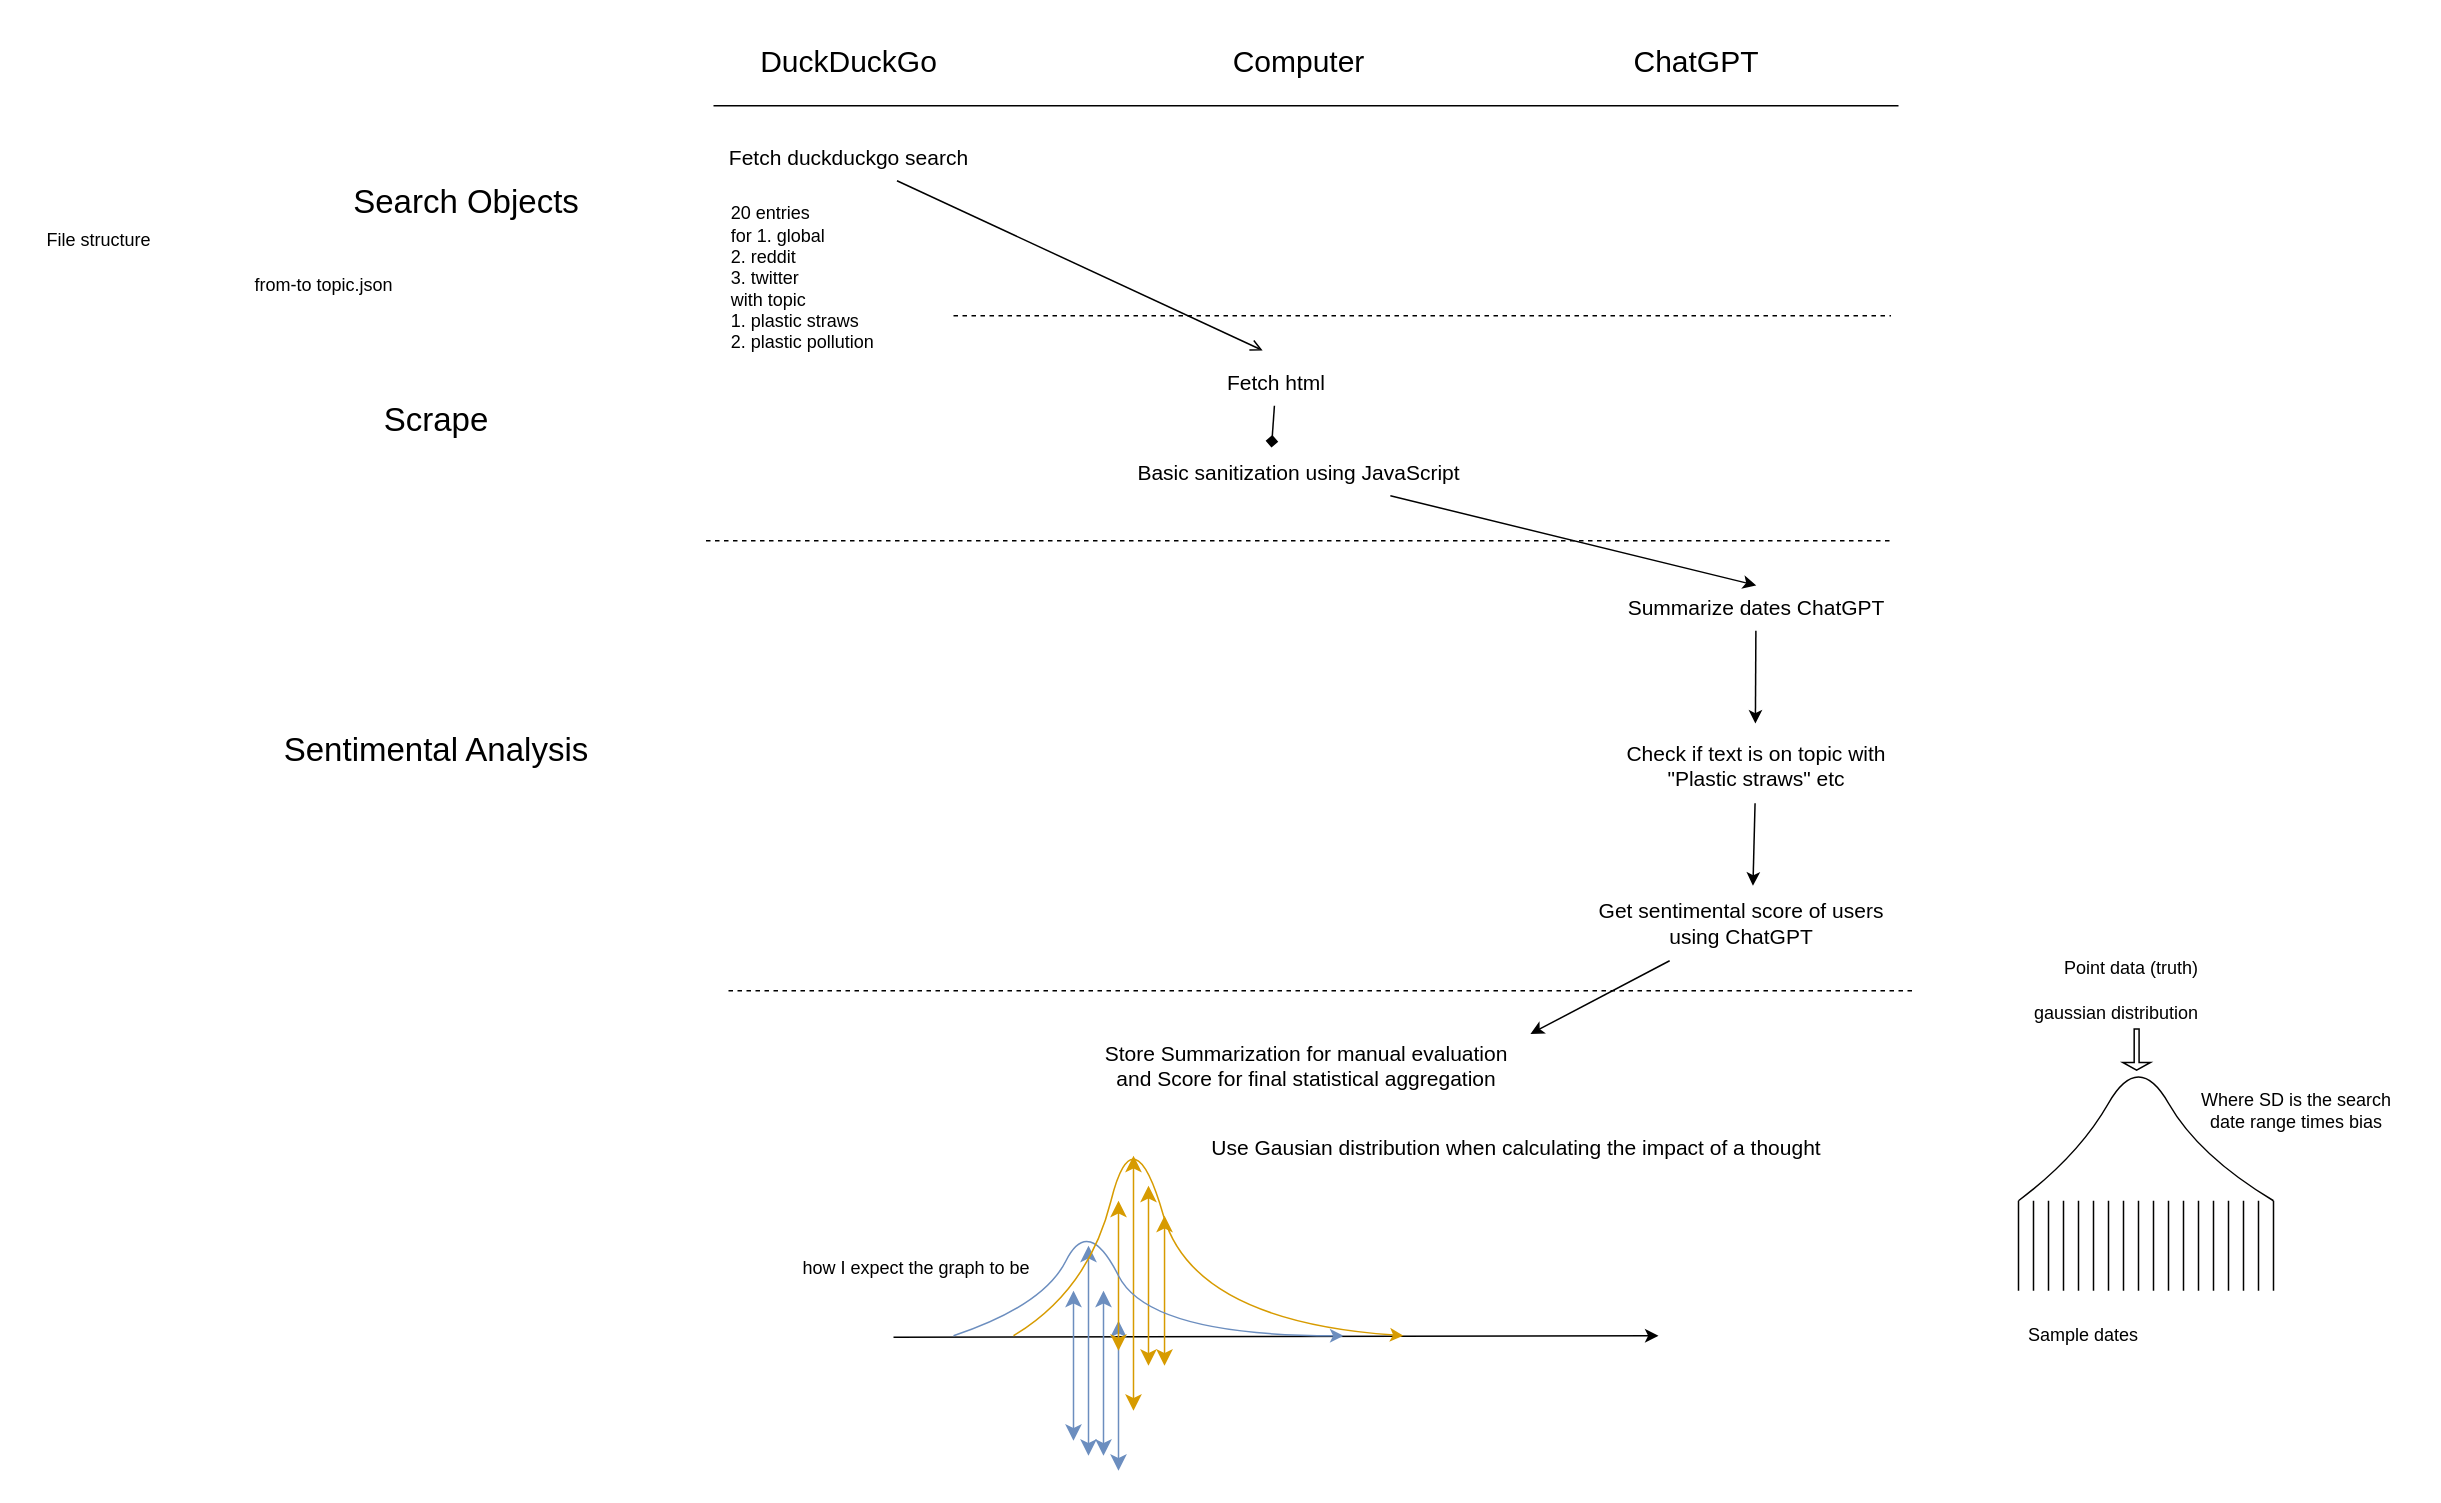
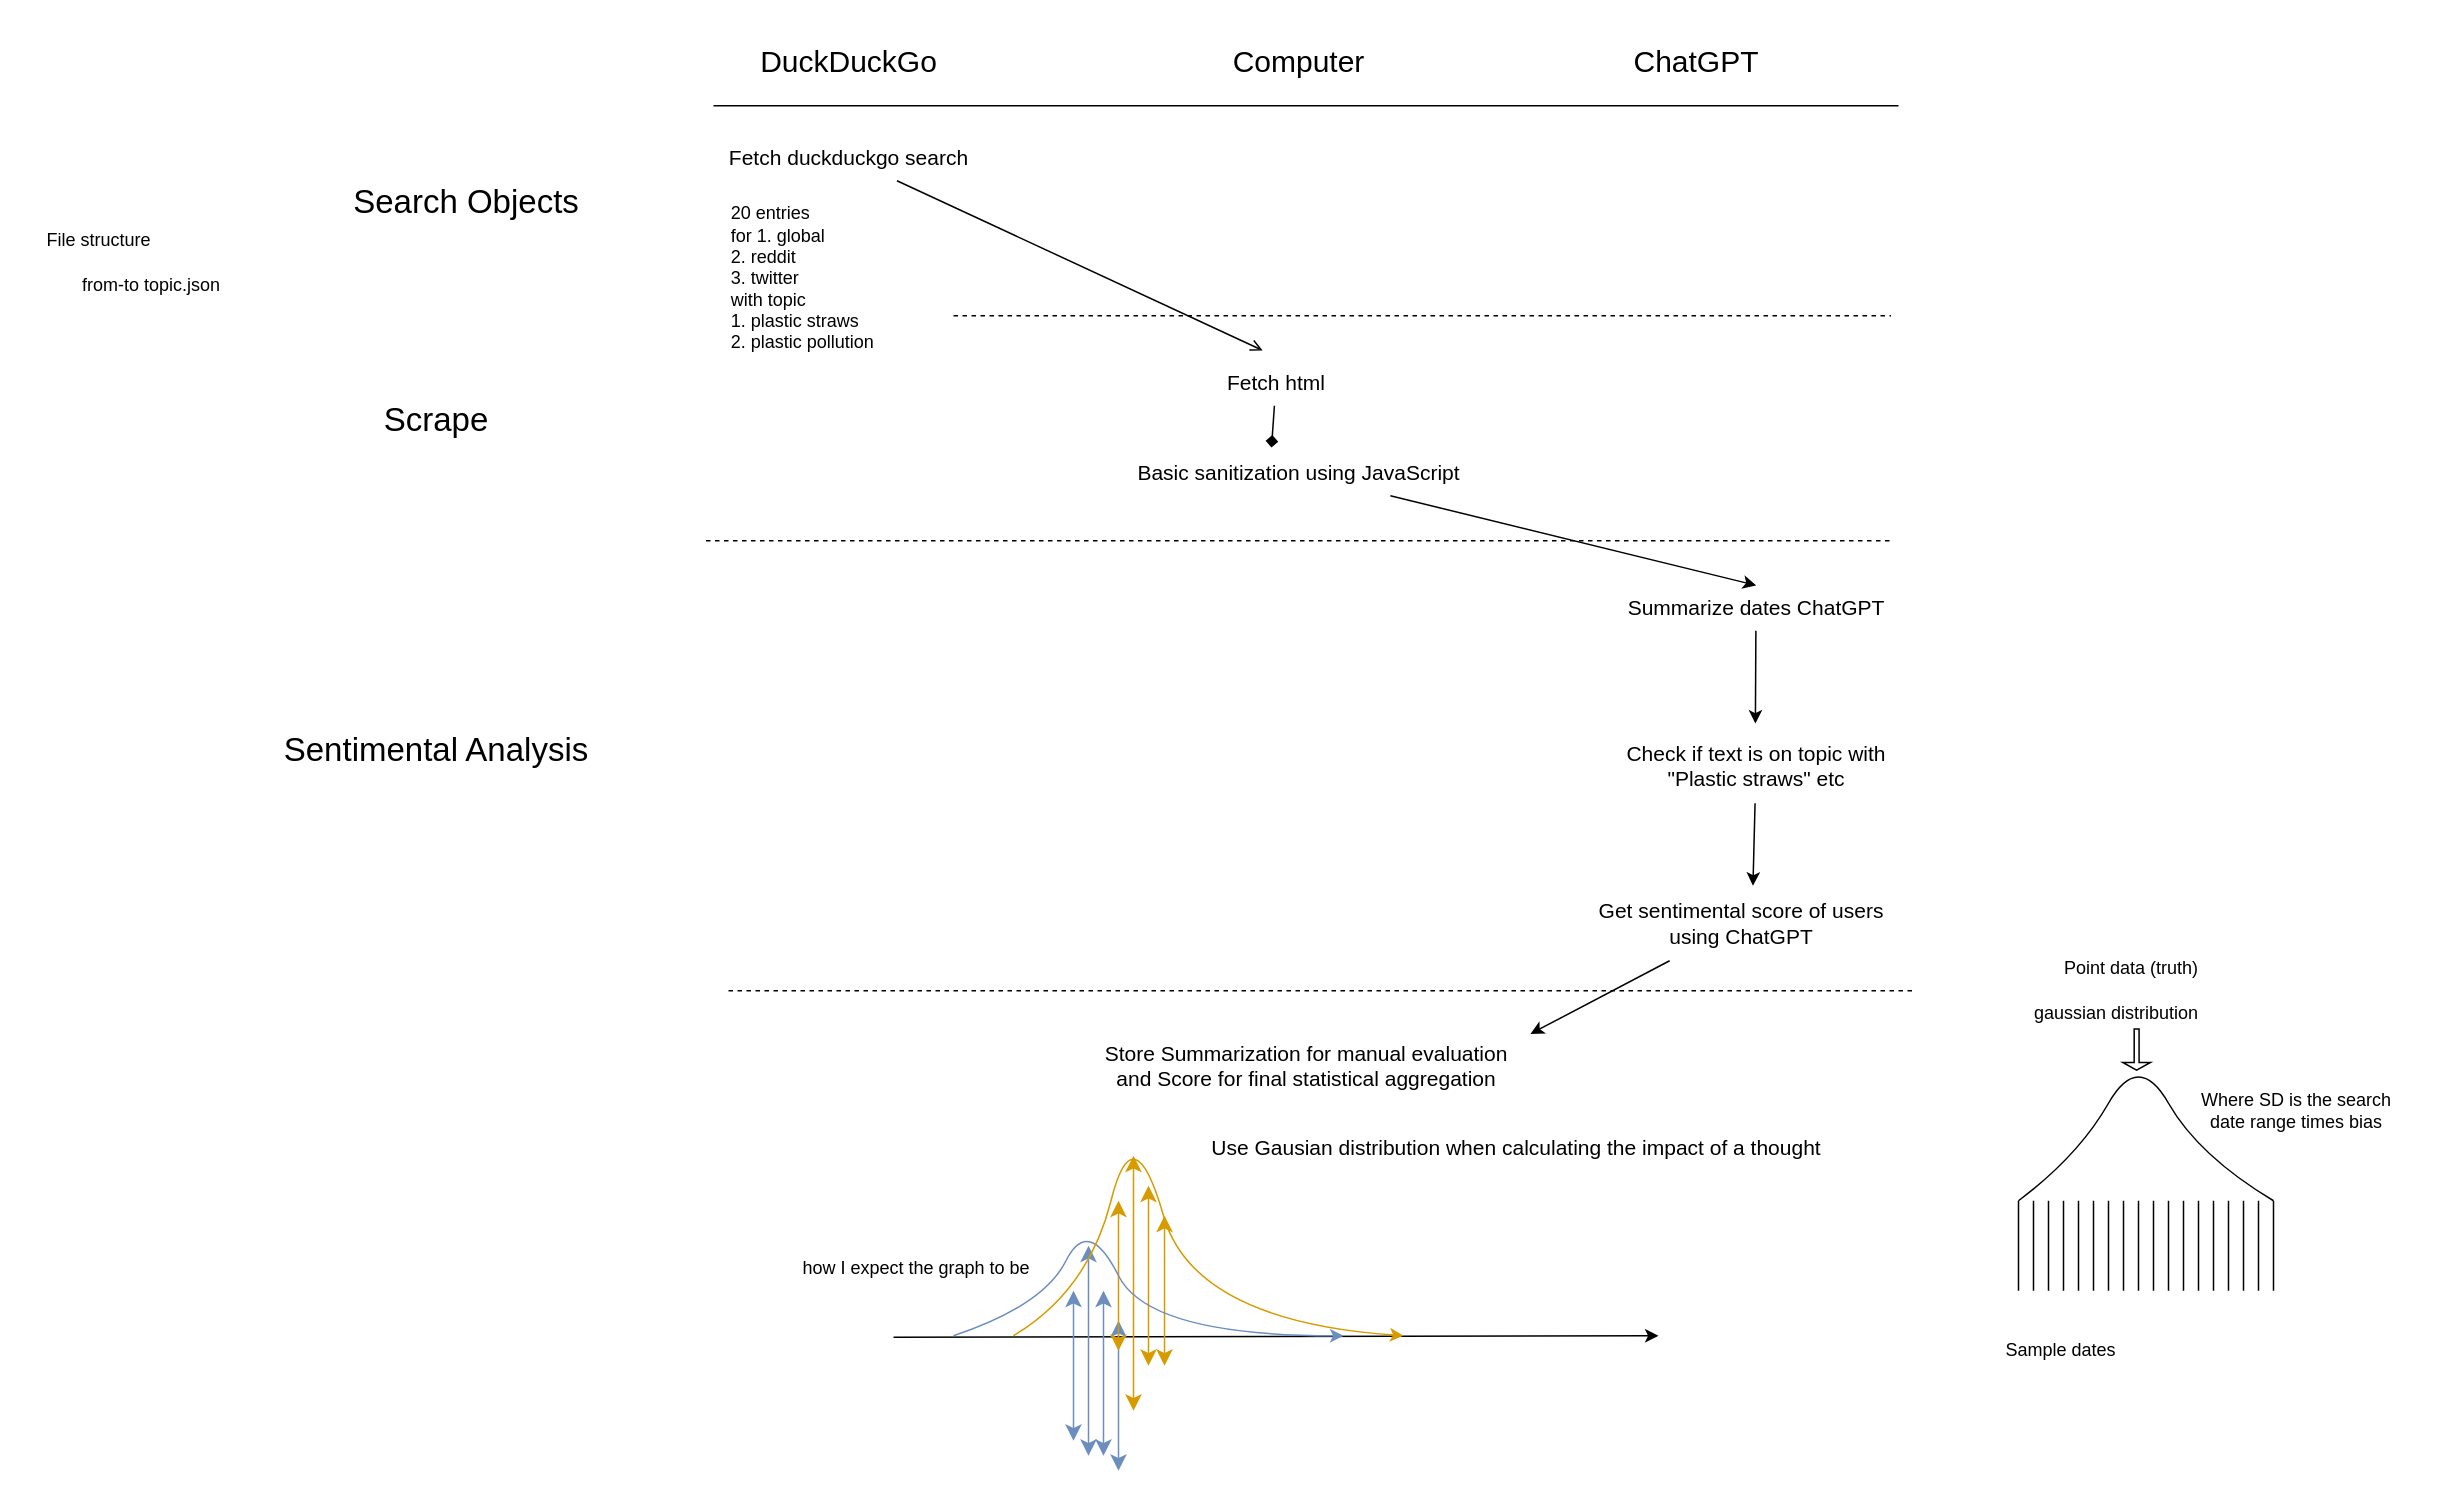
node "from-to topic.json": moved (323, 286) -> (151, 286)
node "Sample dates": moved (2082, 1336) -> (2060, 1351)
